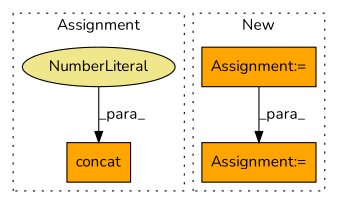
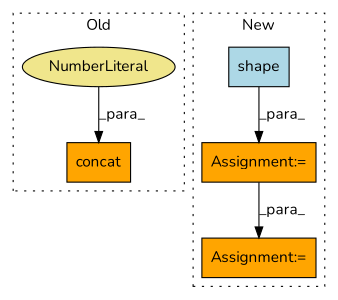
cluster "Assignment": label "Assignment" -> "Old"
node "shape": added
